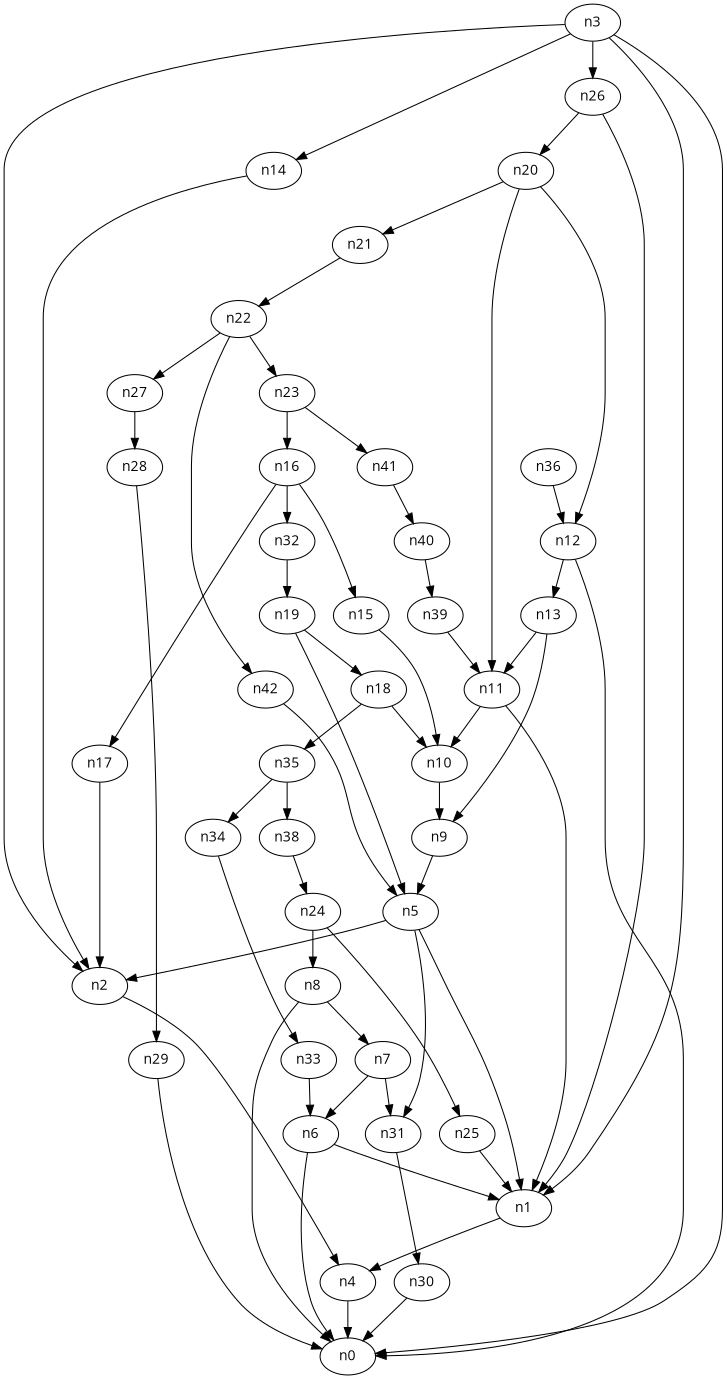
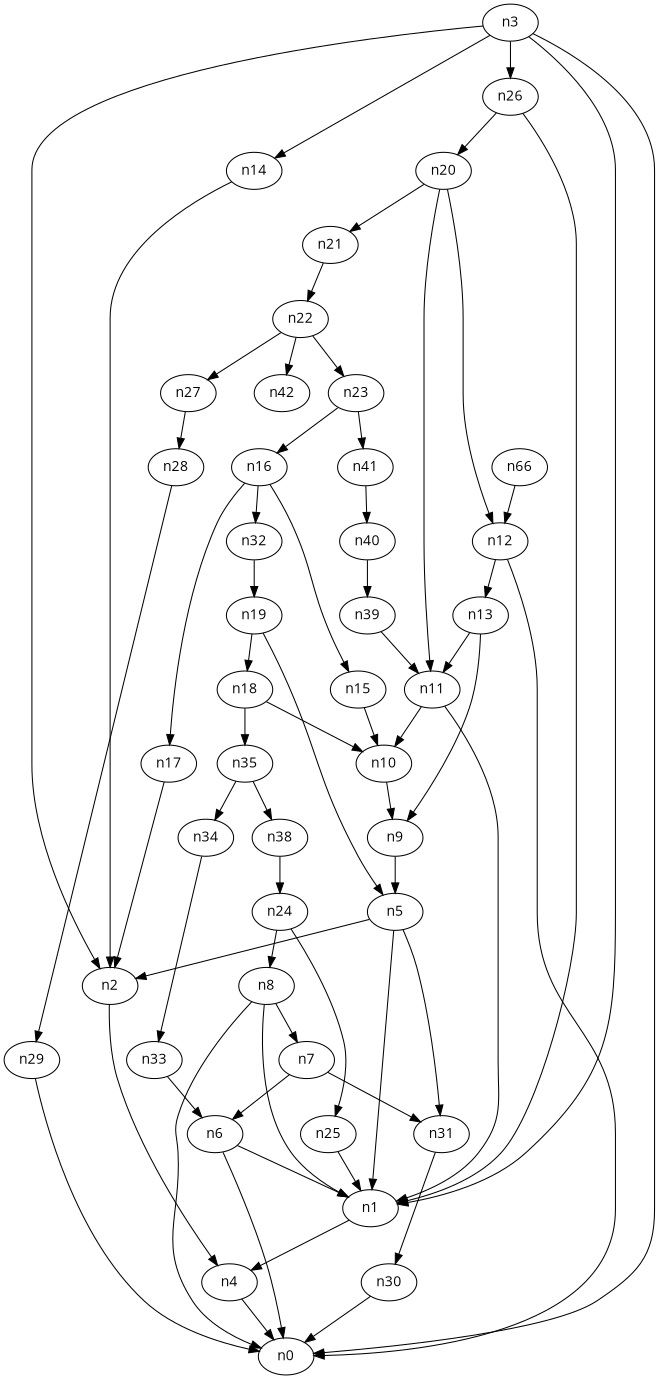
node "n36": label "n36" -> "n66"
edge "n42" -> "n5": removed
edge "n8" -> "n1": added
